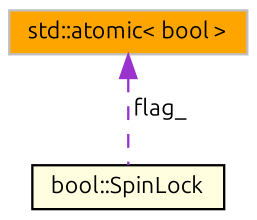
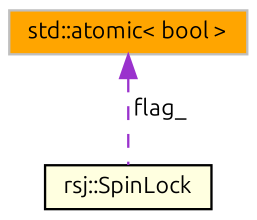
node "bool::SpinLock": label "bool::SpinLock" -> "rsj::SpinLock"
